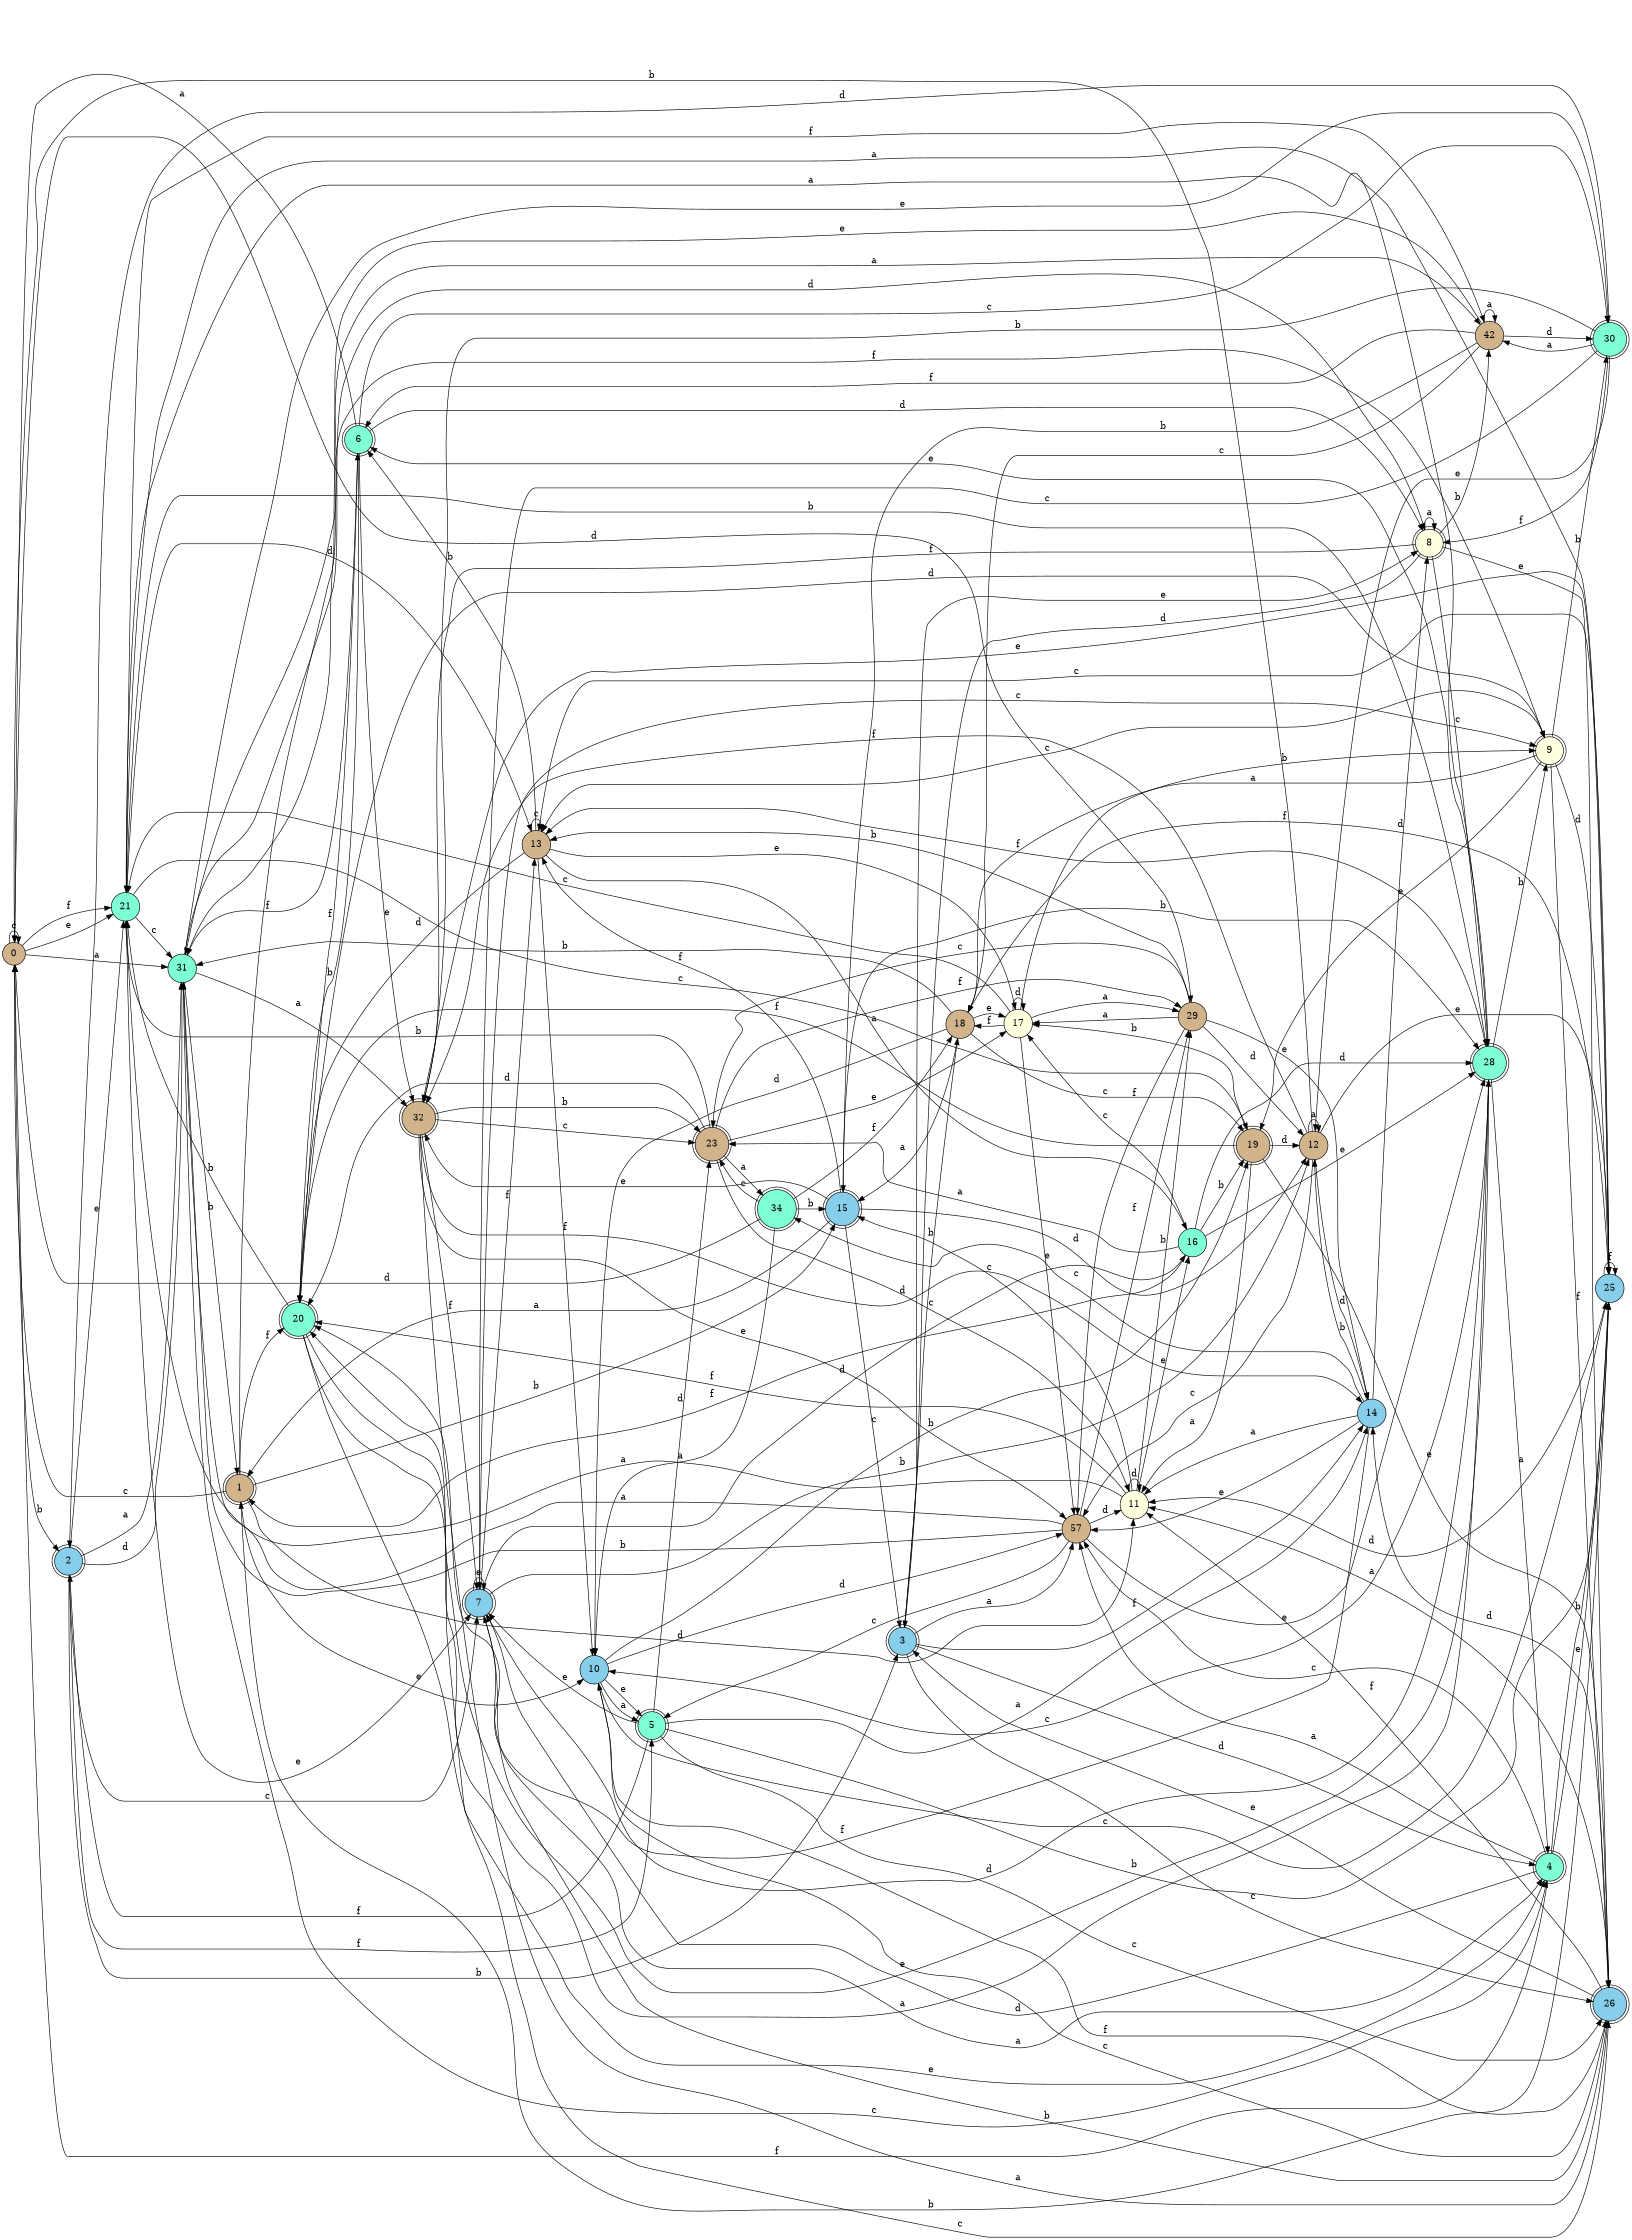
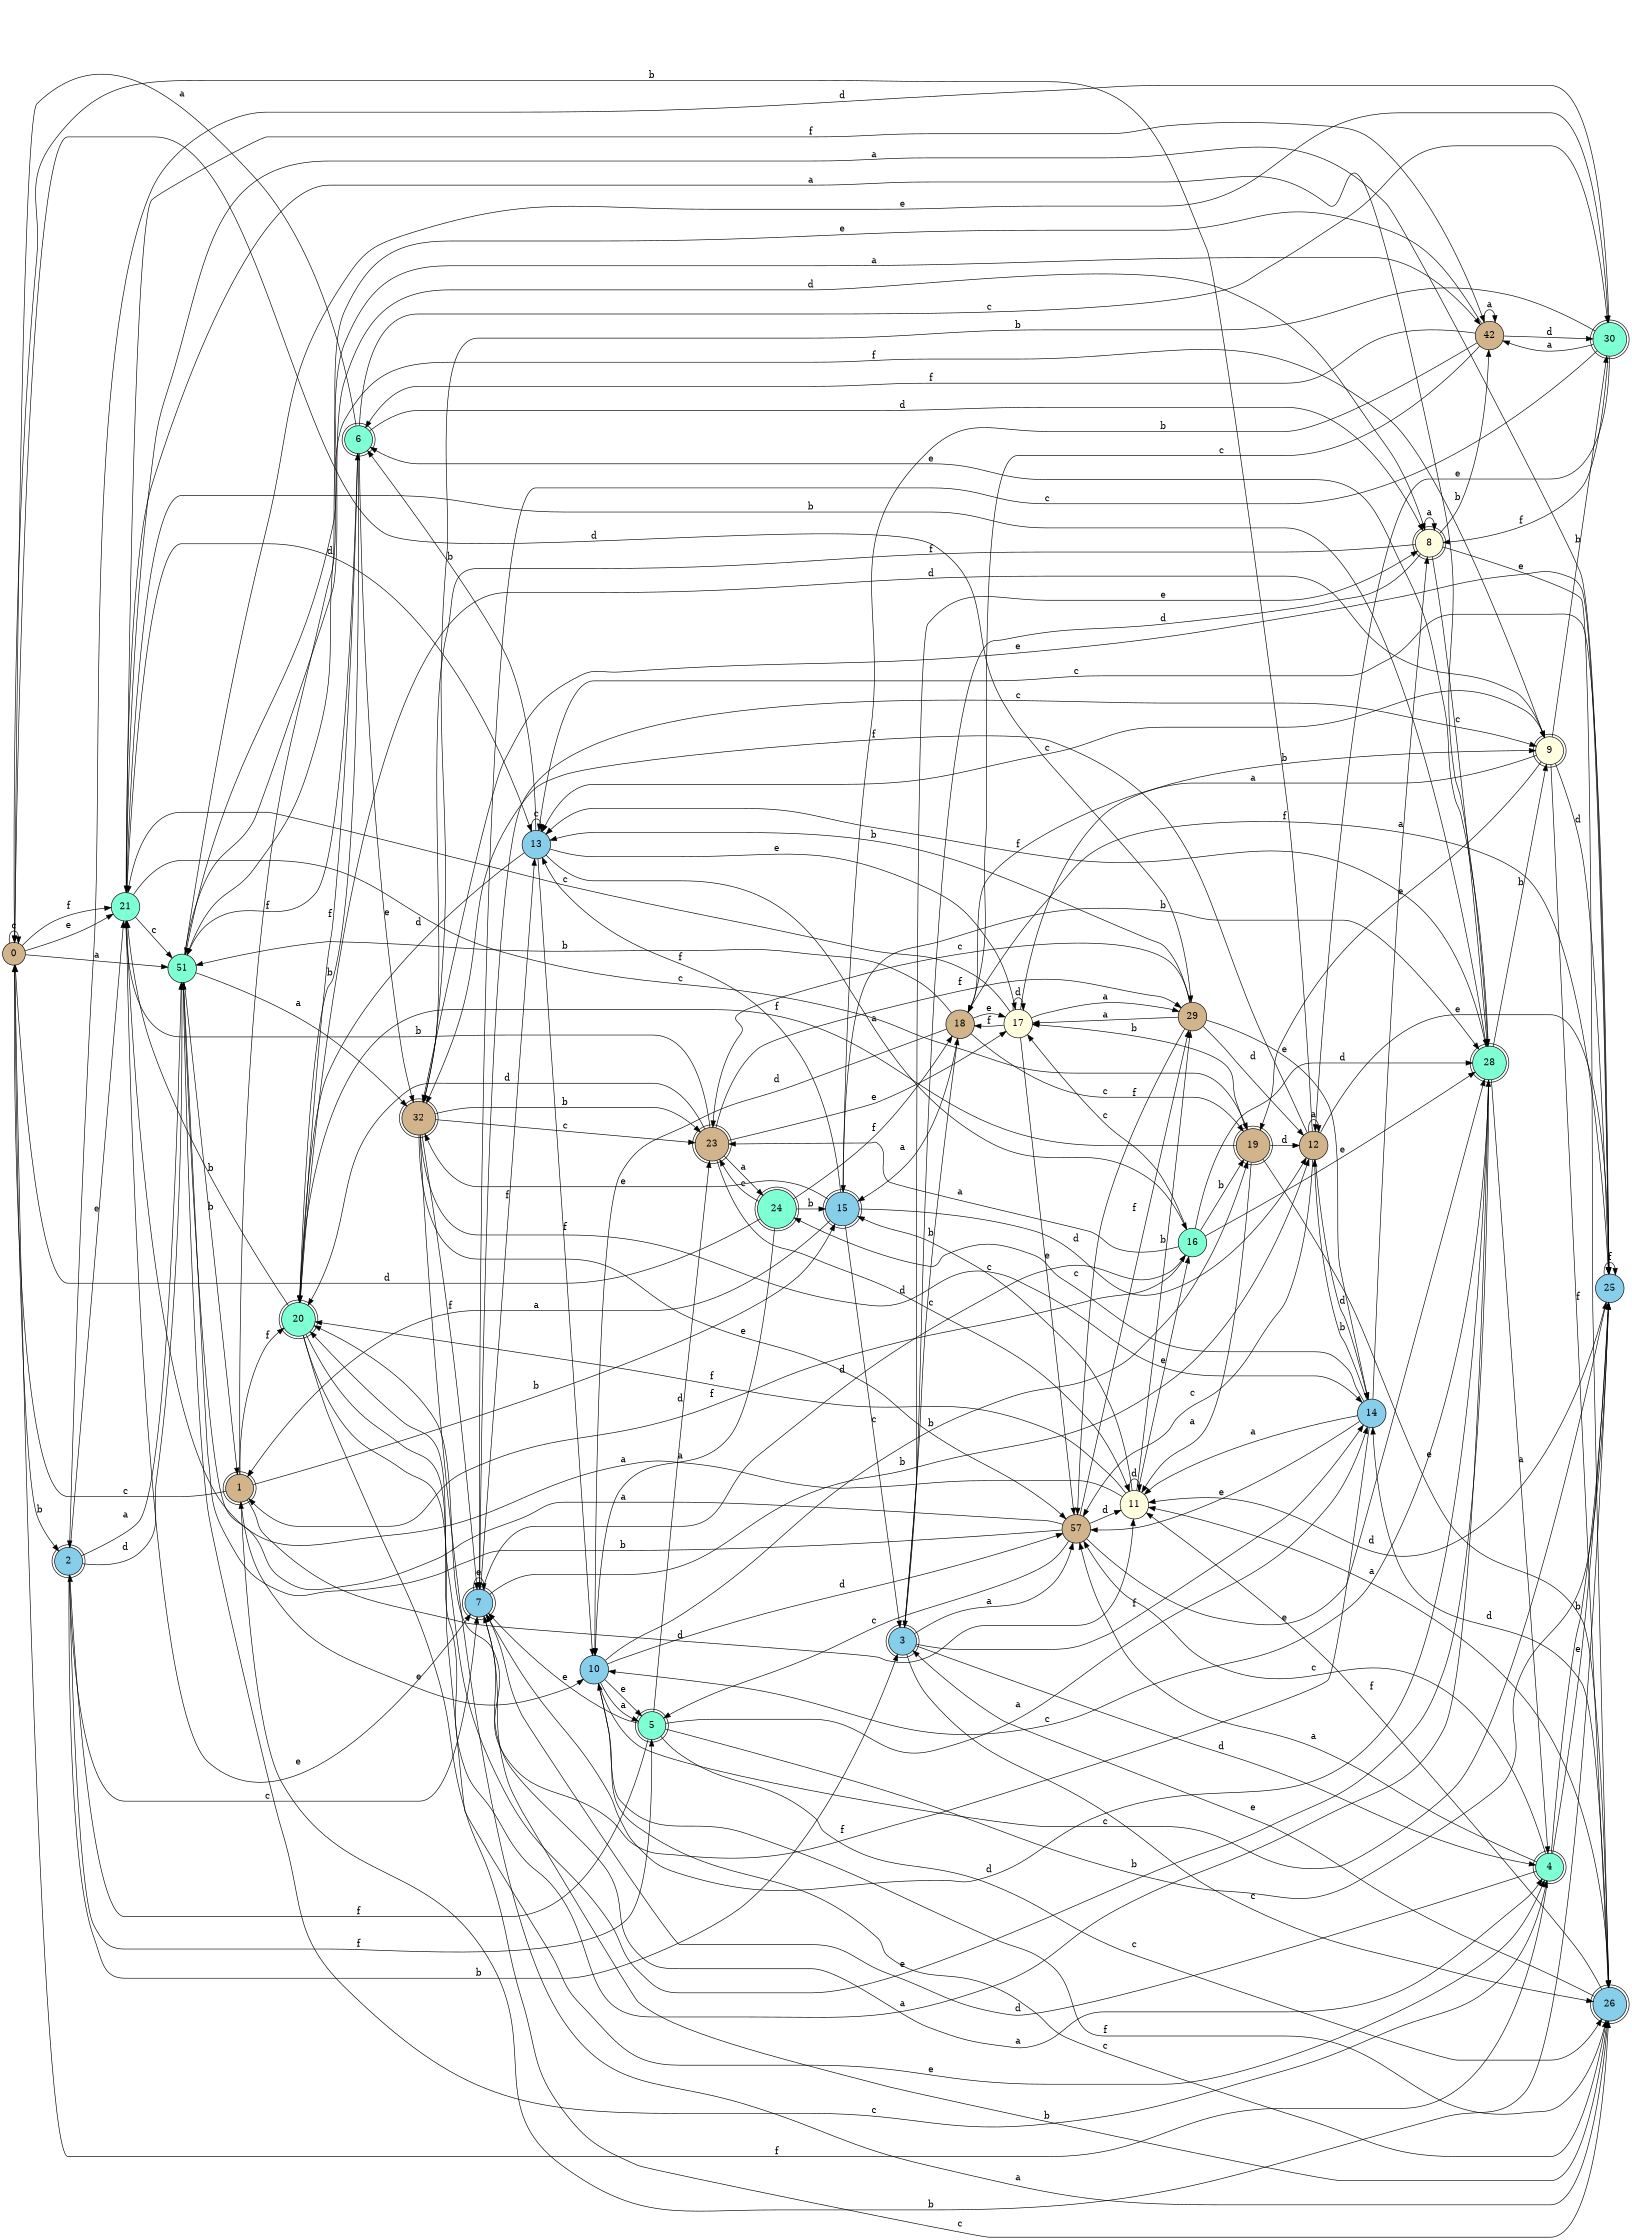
edge "14" -> "8": label "d" -> "a"
node "13": fillcolor tan -> skyblue
node "31": label "31" -> "51"
node "34": label "34" -> "24"
